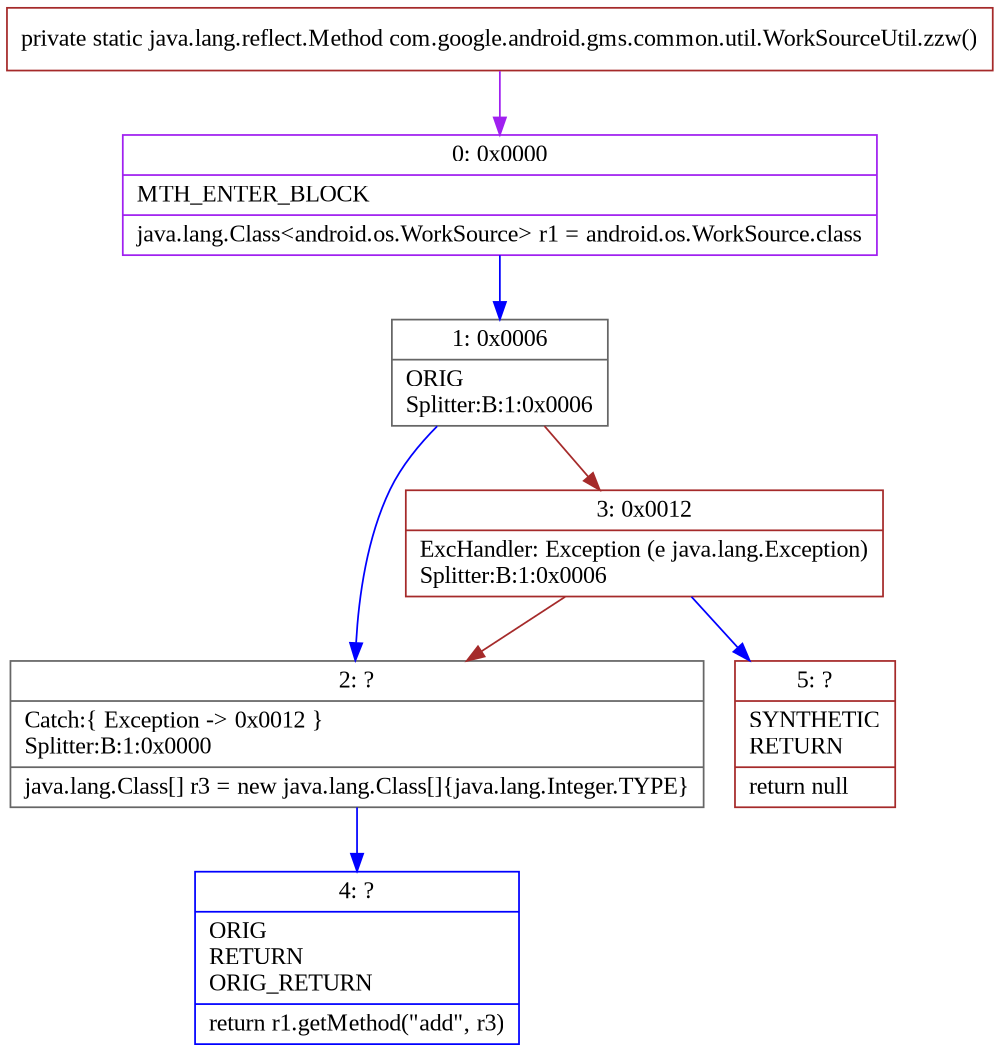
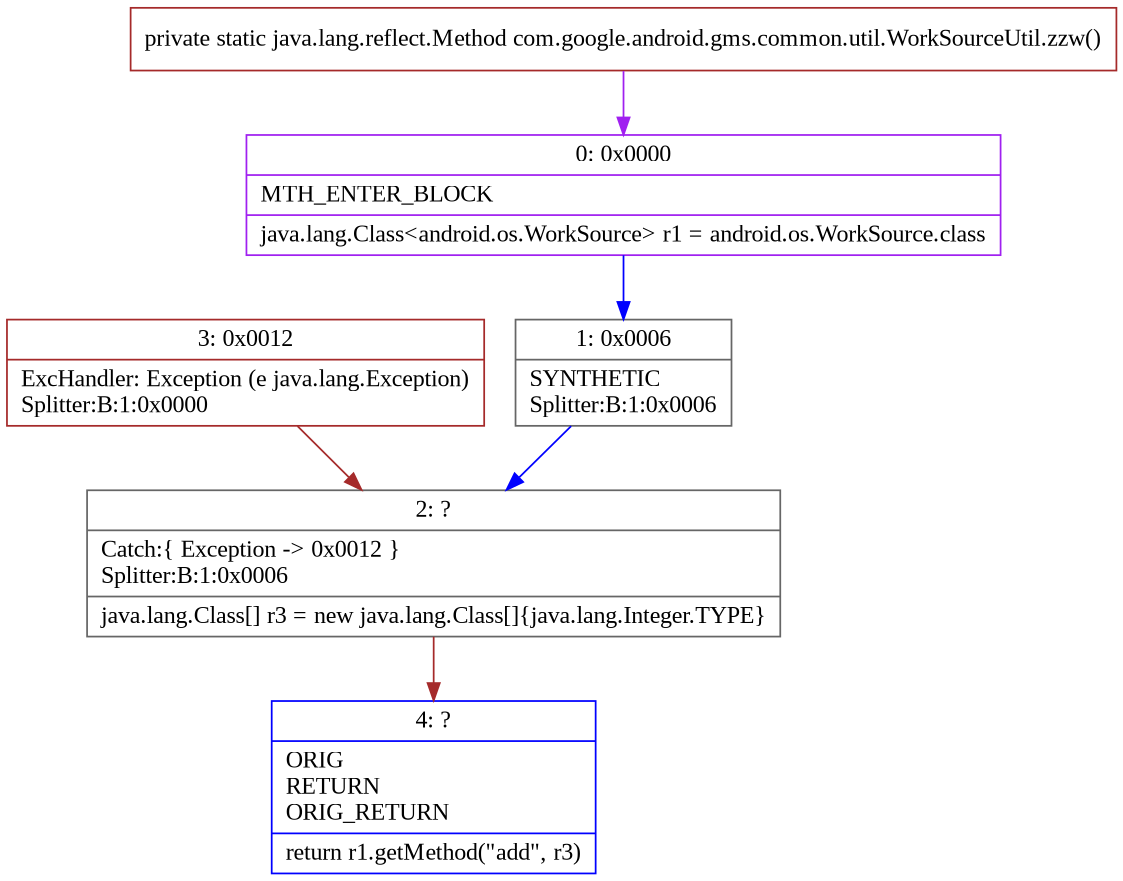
node "1: 0x0006": text "ORIG" -> "SYNTHETIC"
edge "1: 0x0006" -> "3: 0x0012": removed
node "3: 0x0012": text "Splitter:B:1:0x0006" -> "Splitter:B:1:0x0000"
node "5: ?": removed
node "2: ?": text "Splitter:B:1:0x0000" -> "Splitter:B:1:0x0006"
edge "2: ?" -> "4: ?": color blue -> brown
